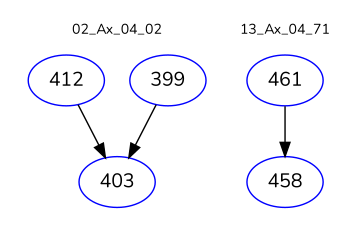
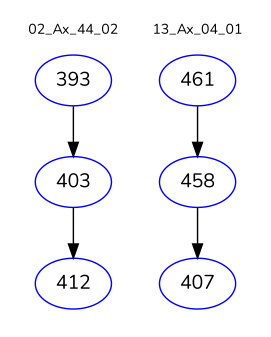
cluster "02_Ax_04_02": label "02_Ax_04_02" -> "02_Ax_44_02"
cluster "13_Ax_04_71": label "13_Ax_04_71" -> "13_Ax_04_01"
node "399": label "399" -> "393"
edge "412" -> "403": reversed
node "407": added
